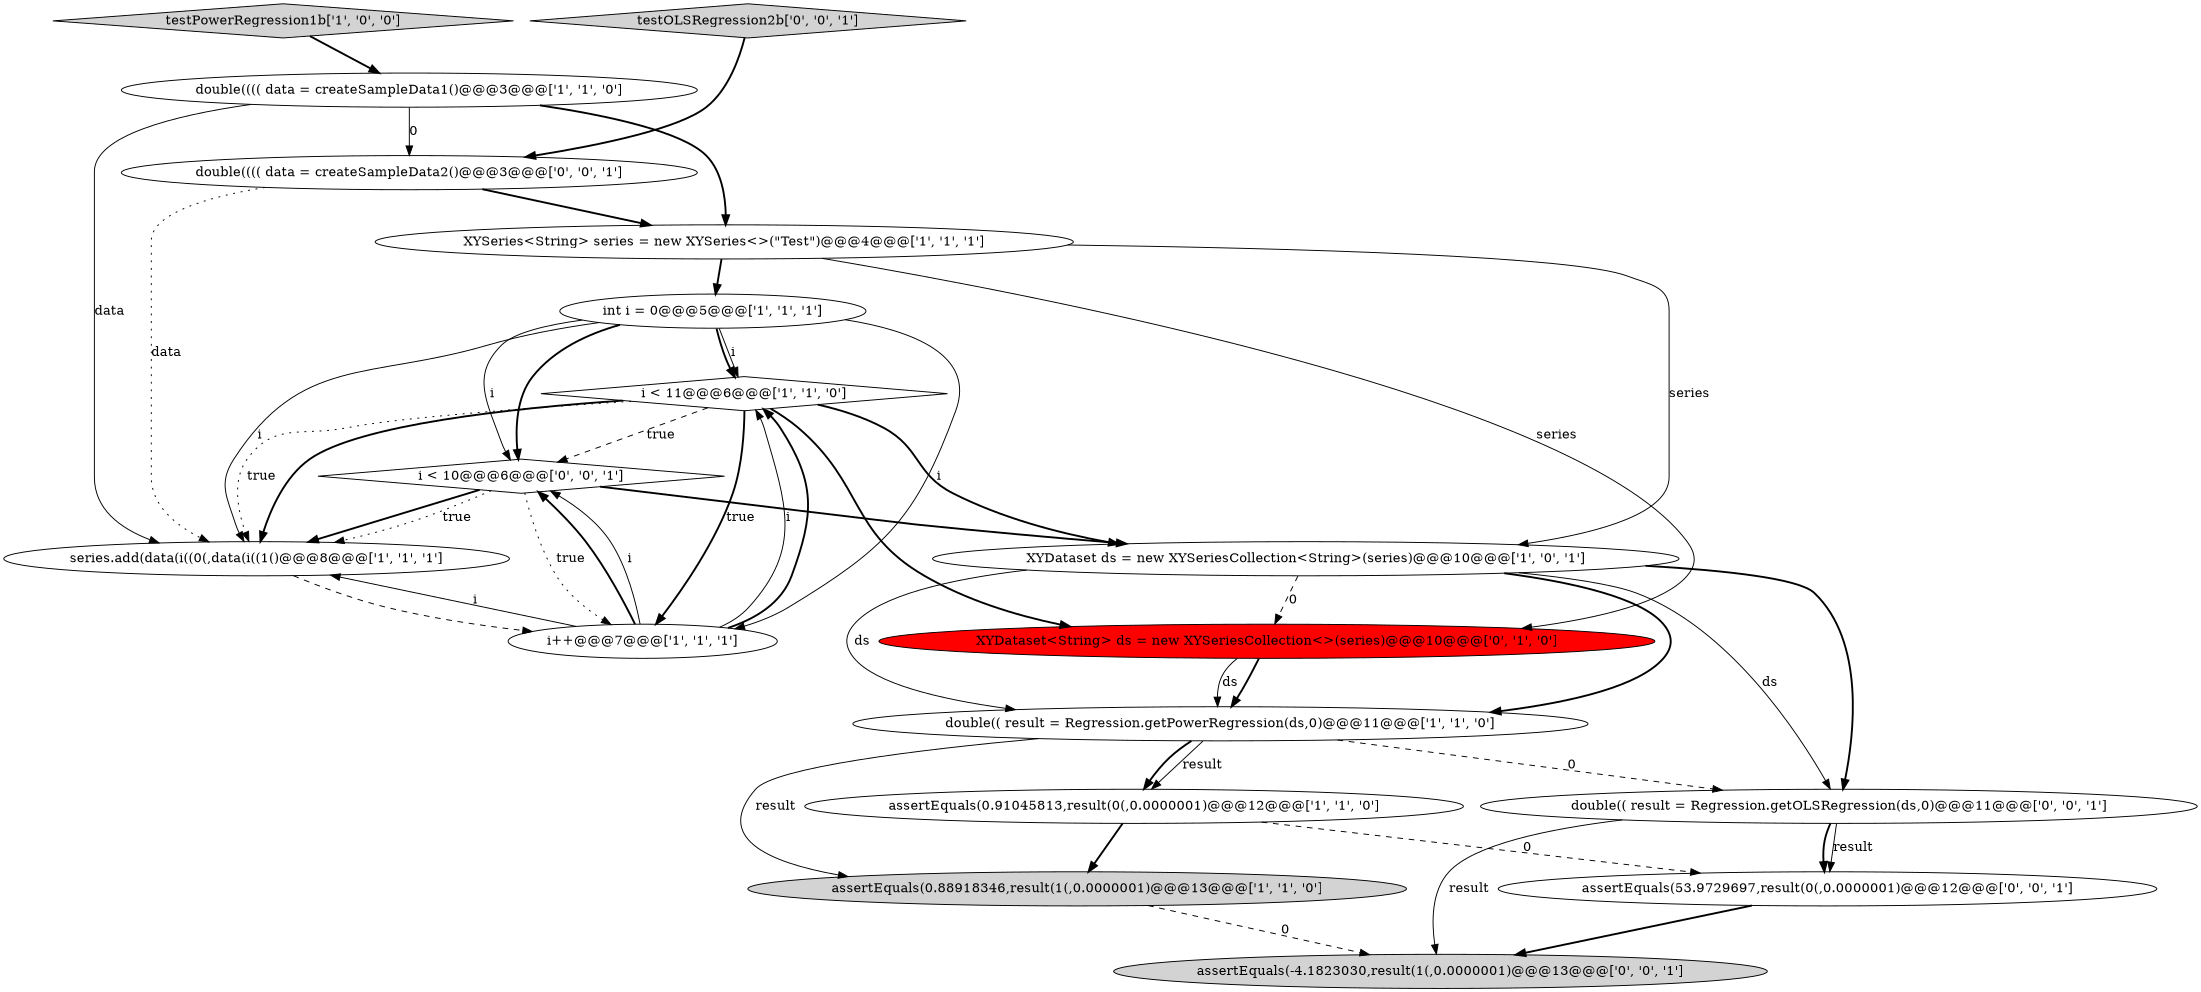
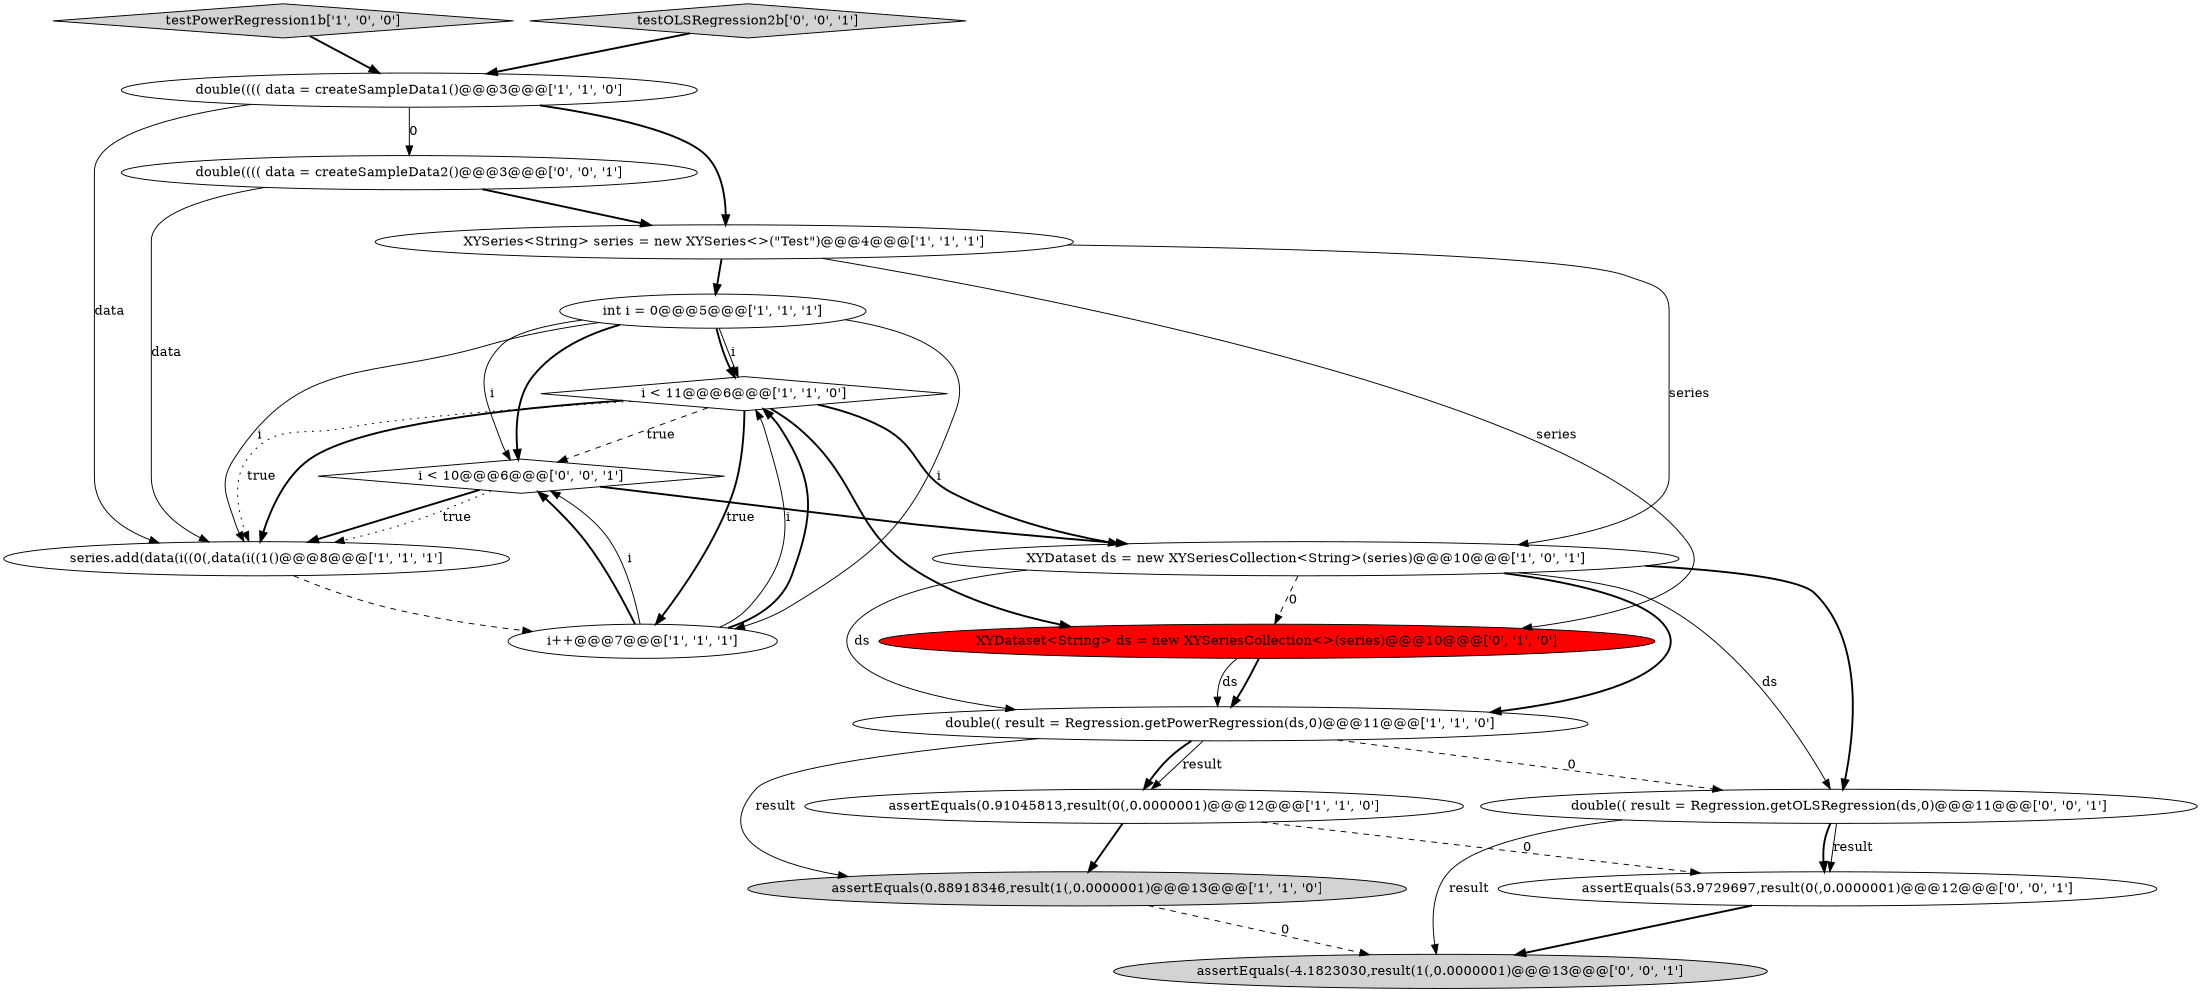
edge "testOLSRegression2b['0', '0', '1']" -> "double(((( data = createSampleData2()@@@3@@@['0', '0', '1']": now "testOLSRegression2b['0', '0', '1']" -> "double(((( data = createSampleData1()@@@3@@@['1', '1', '0']"
edge "double(((( data = createSampleData2()@@@3@@@['0', '0', '1']" -> "series.add(data(i((0(,data(i((1()@@@8@@@['1', '1', '1']": style dotted -> solid
edge "i < 10@@@6@@@['0', '0', '1']" -> "i++@@@7@@@['1', '1', '1']": removed, label "true"
edge "i++@@@7@@@['1', '1', '1']" -> "series.add(data(i((0(,data(i((1()@@@8@@@['1', '1', '1']": removed, label "i"
